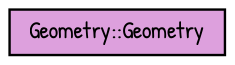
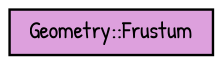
node "Geometry::Geometry": label "Geometry::Geometry" -> "Geometry::Frustum"
